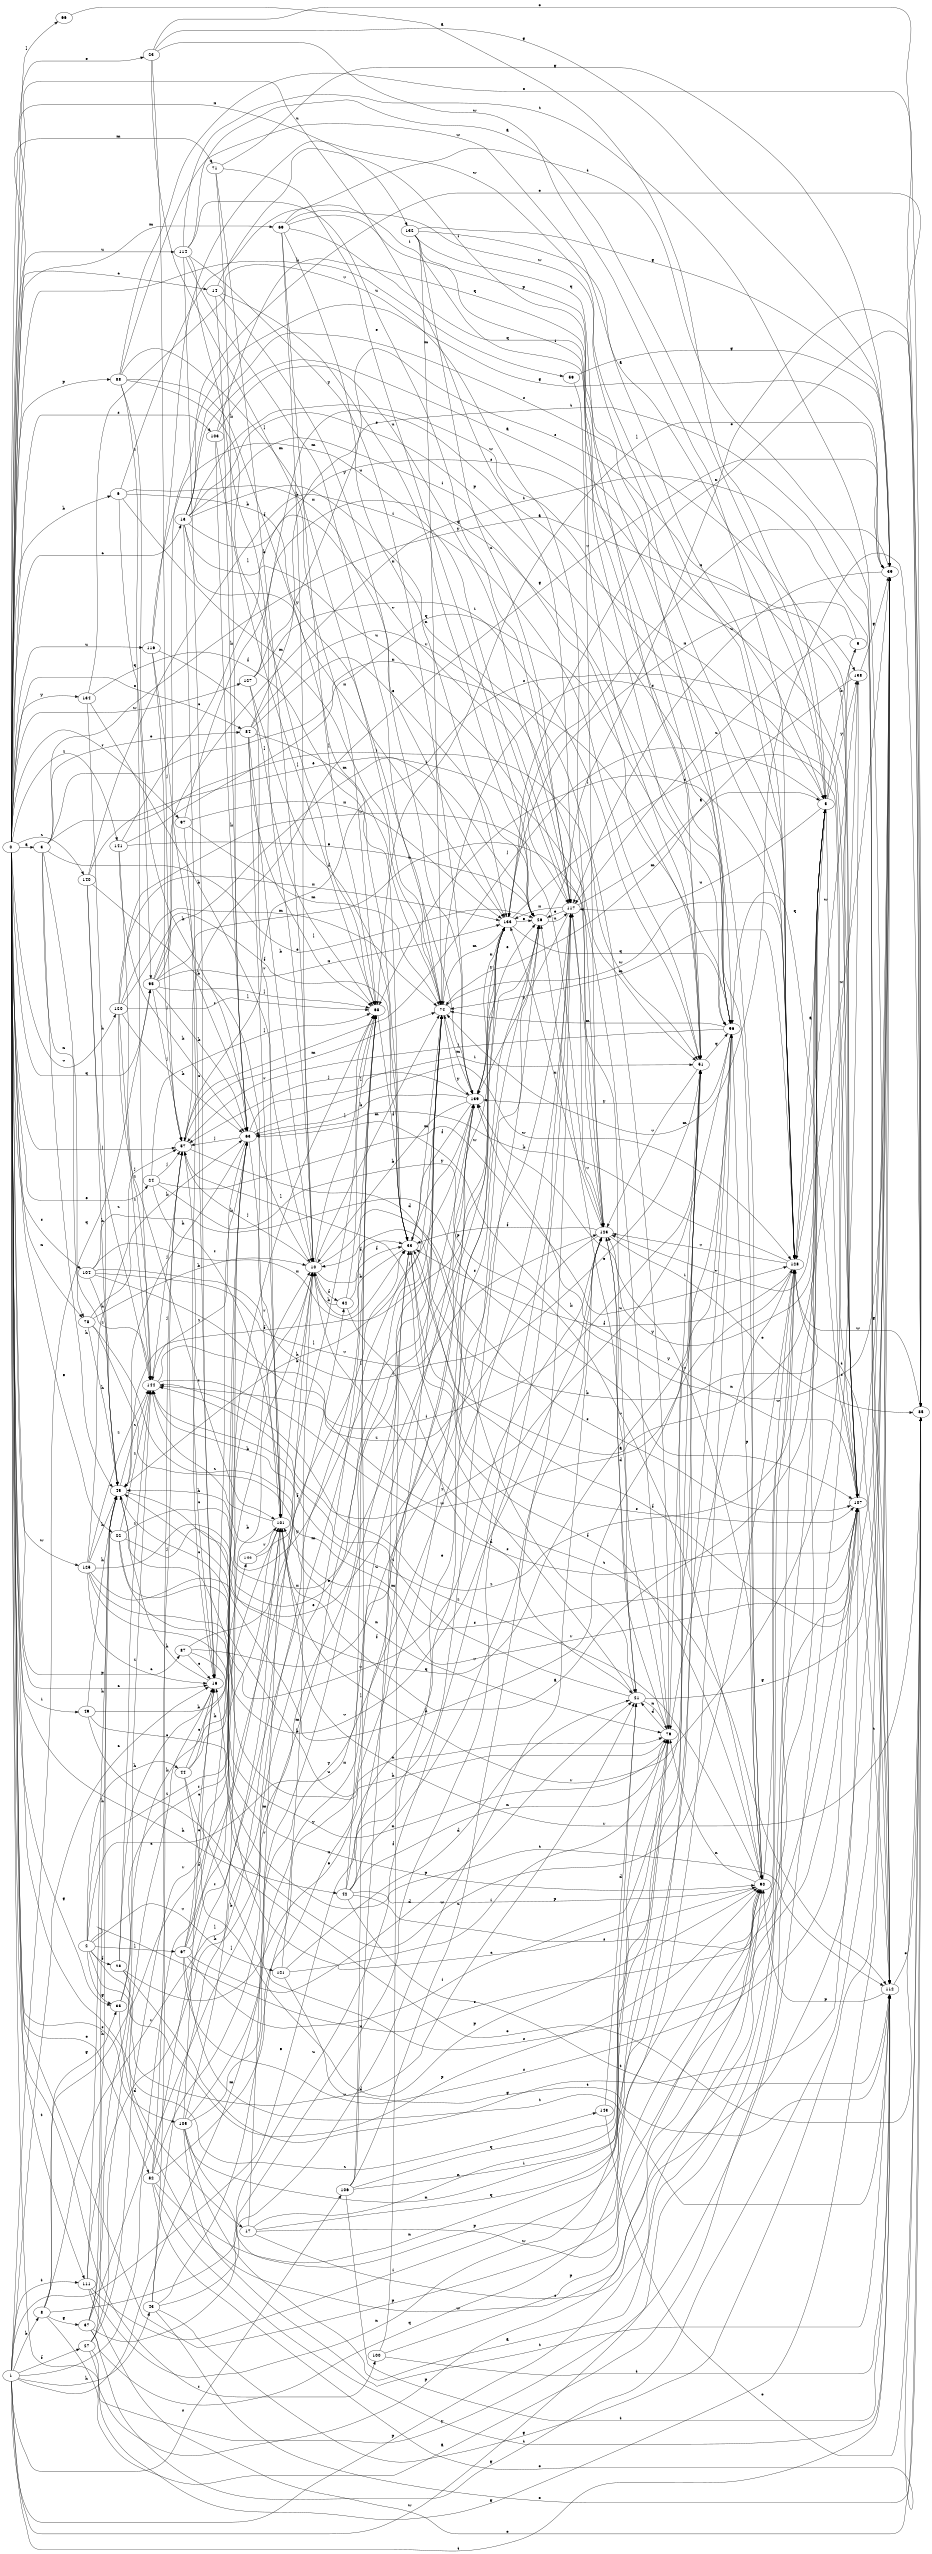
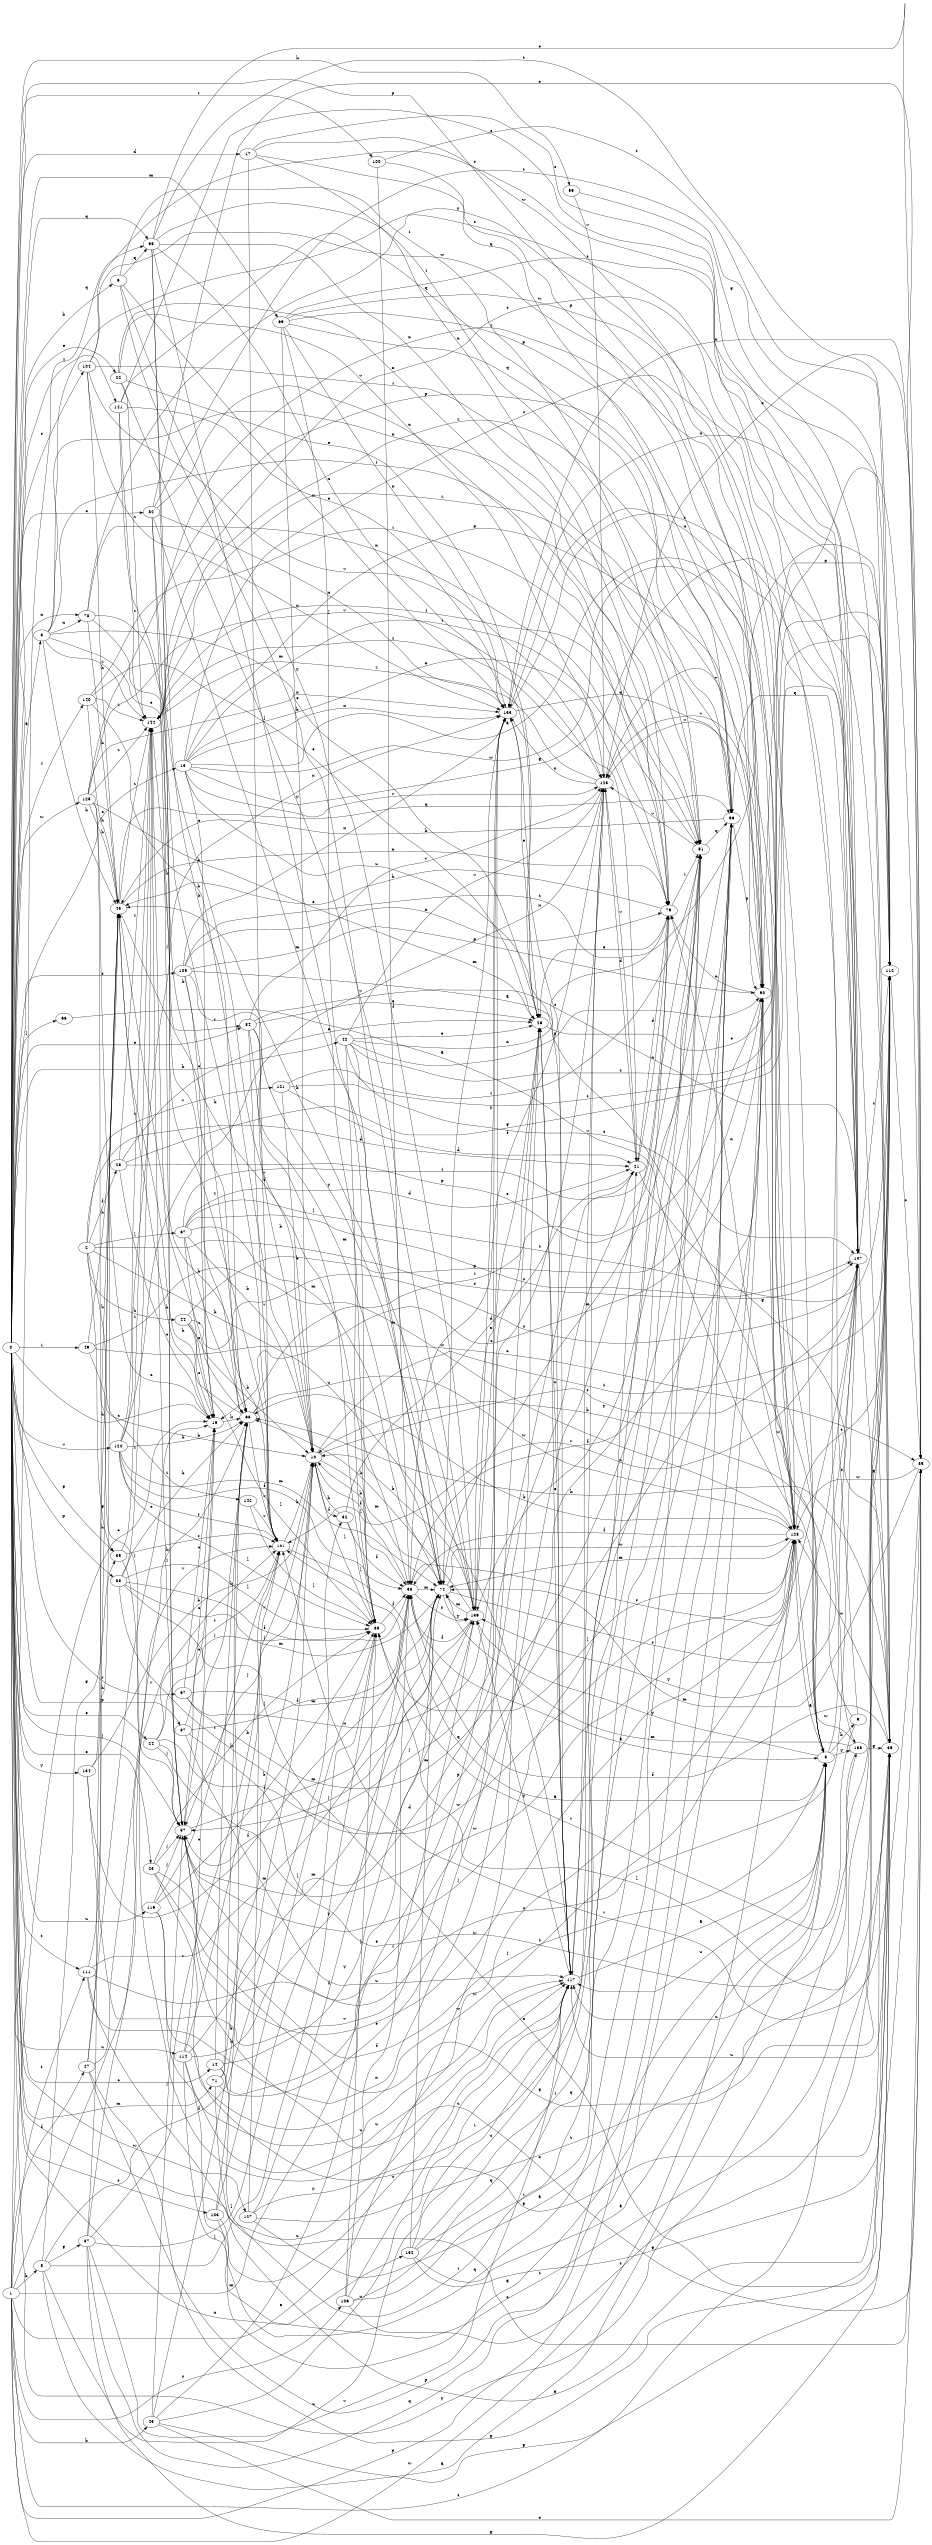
edge "37" -> "101": added, label "r"
node "143": removed
